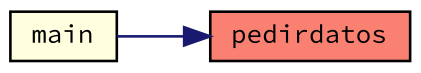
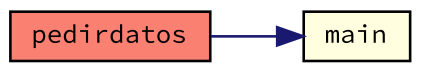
edge "main" -> "pedirdatos": reversed
